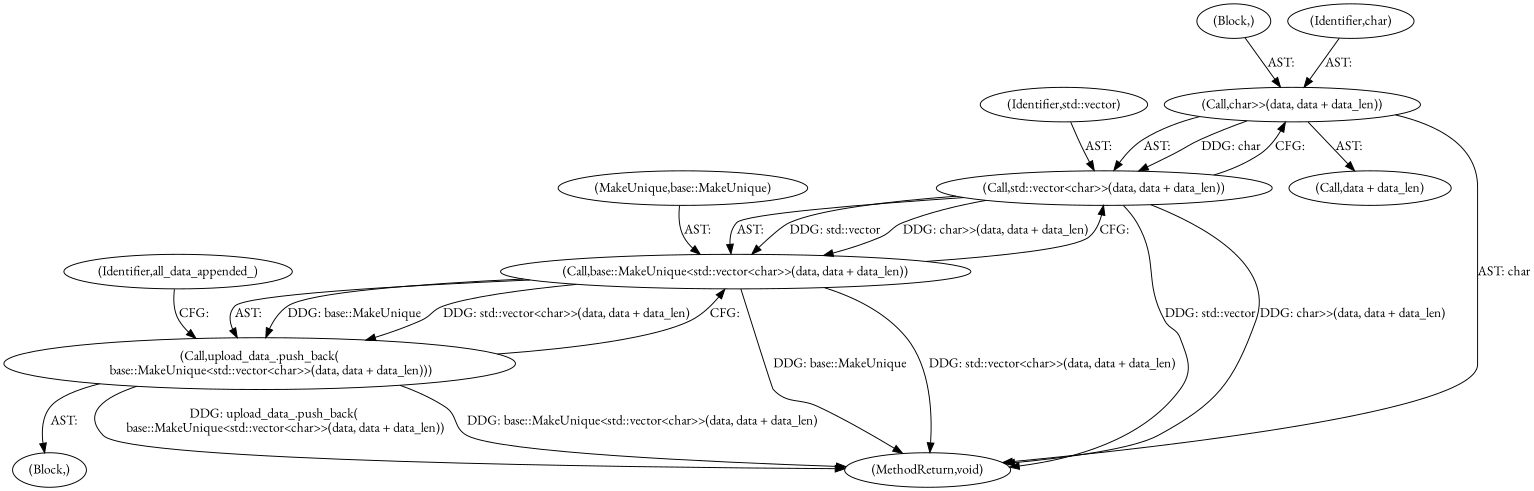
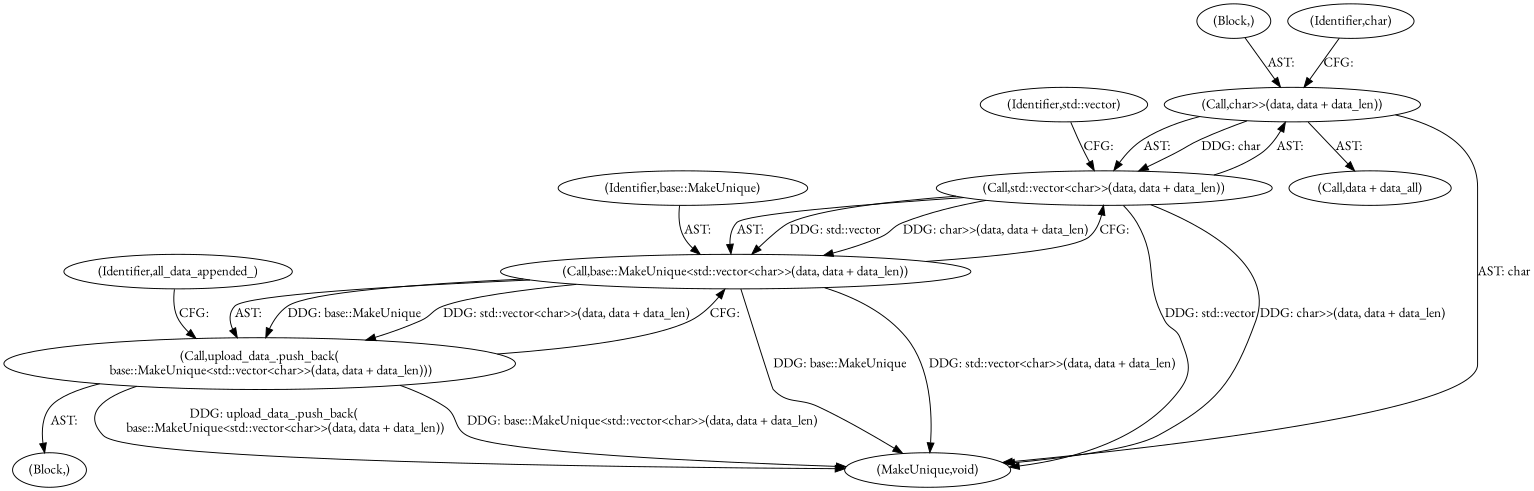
edge "(Identifier,char)" -> "(Call,char>>(data, data + data_len))": label "AST: " -> "CFG: "
edge "(Identifier,std::vector)" -> "(Call,std::vector<char>>(data, data + data_len))": label "AST: " -> "CFG: "
edge "(Call,std::vector<char>>(data, data + data_len))" -> "(Call,char>>(data, data + data_len))": label "CFG: " -> "AST: "
node "(MakeUnique,base::MakeUnique)": label "(MakeUnique,base::MakeUnique)" -> "(Identifier,base::MakeUnique)"
node "(Call,data + data_len)": label "(Call,data + data_len)" -> "(Call,data + data_all)"
node "(MethodReturn,void)": label "(MethodReturn,void)" -> "(MakeUnique,void)"
